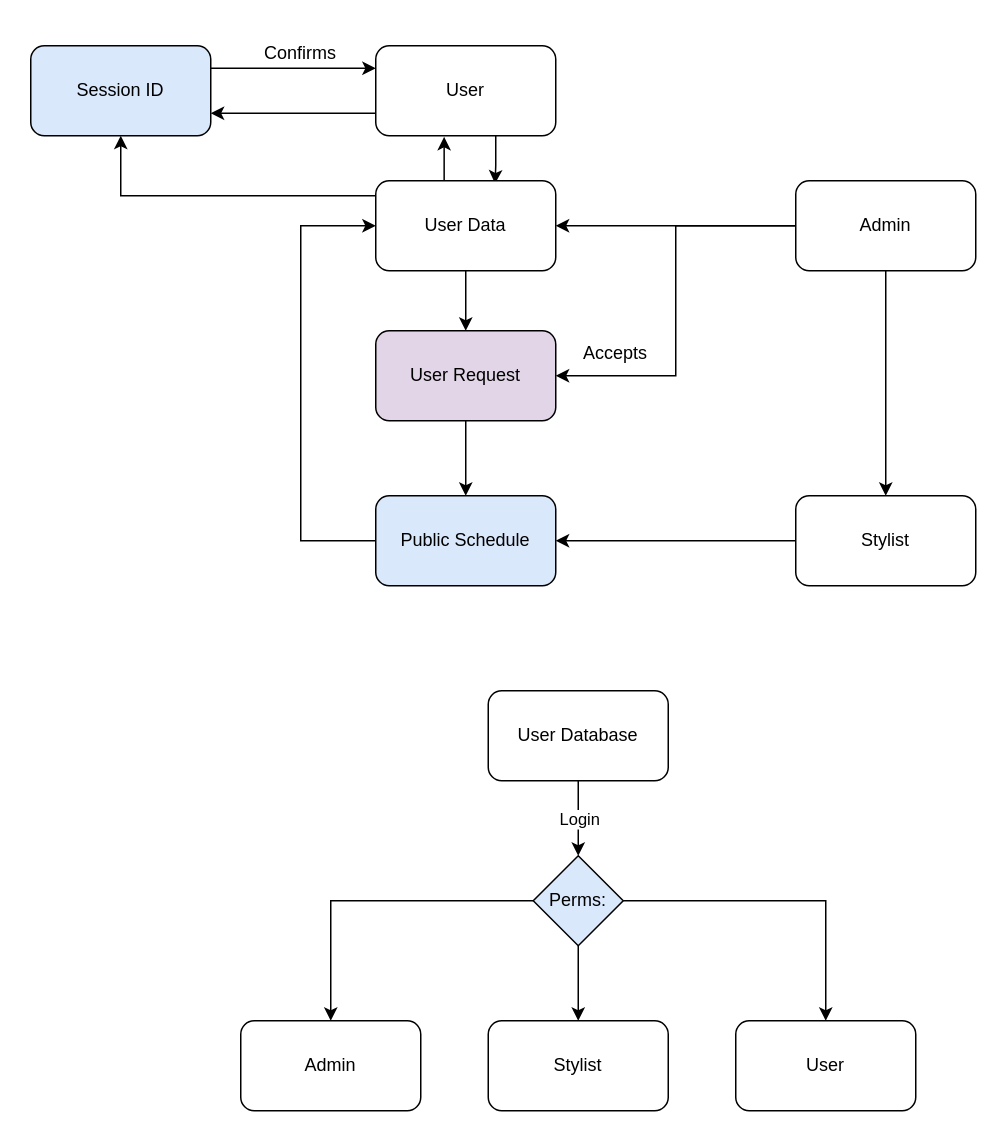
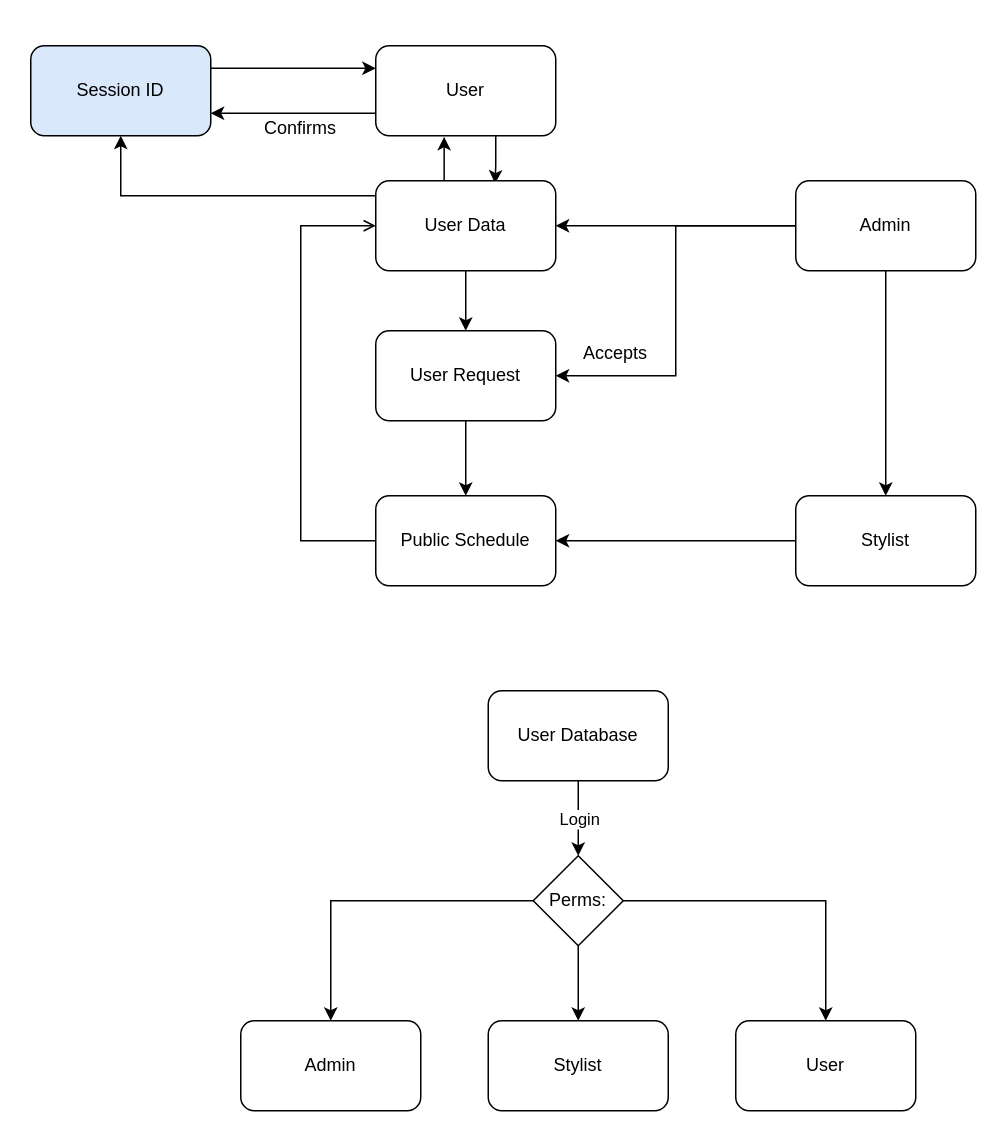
node "Confirms": moved (301, 53) -> (301, 128)
edge "Public Schedule" -> "User Data": arrowhead classic -> open
node "User Request": fillcolor #e1d5e7 -> #ffffff
node "Public Schedule": fillcolor #dae8fc -> #ffffff
node "Perms:": fillcolor #dae8fc -> #ffffff
